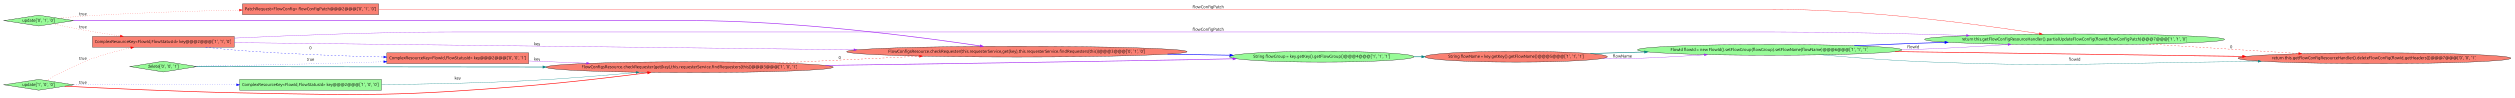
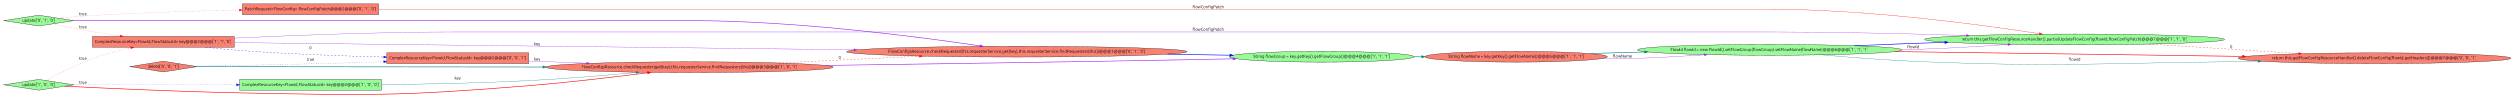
node "delete['0', '0', '1']": fillcolor palegreen -> salmon
